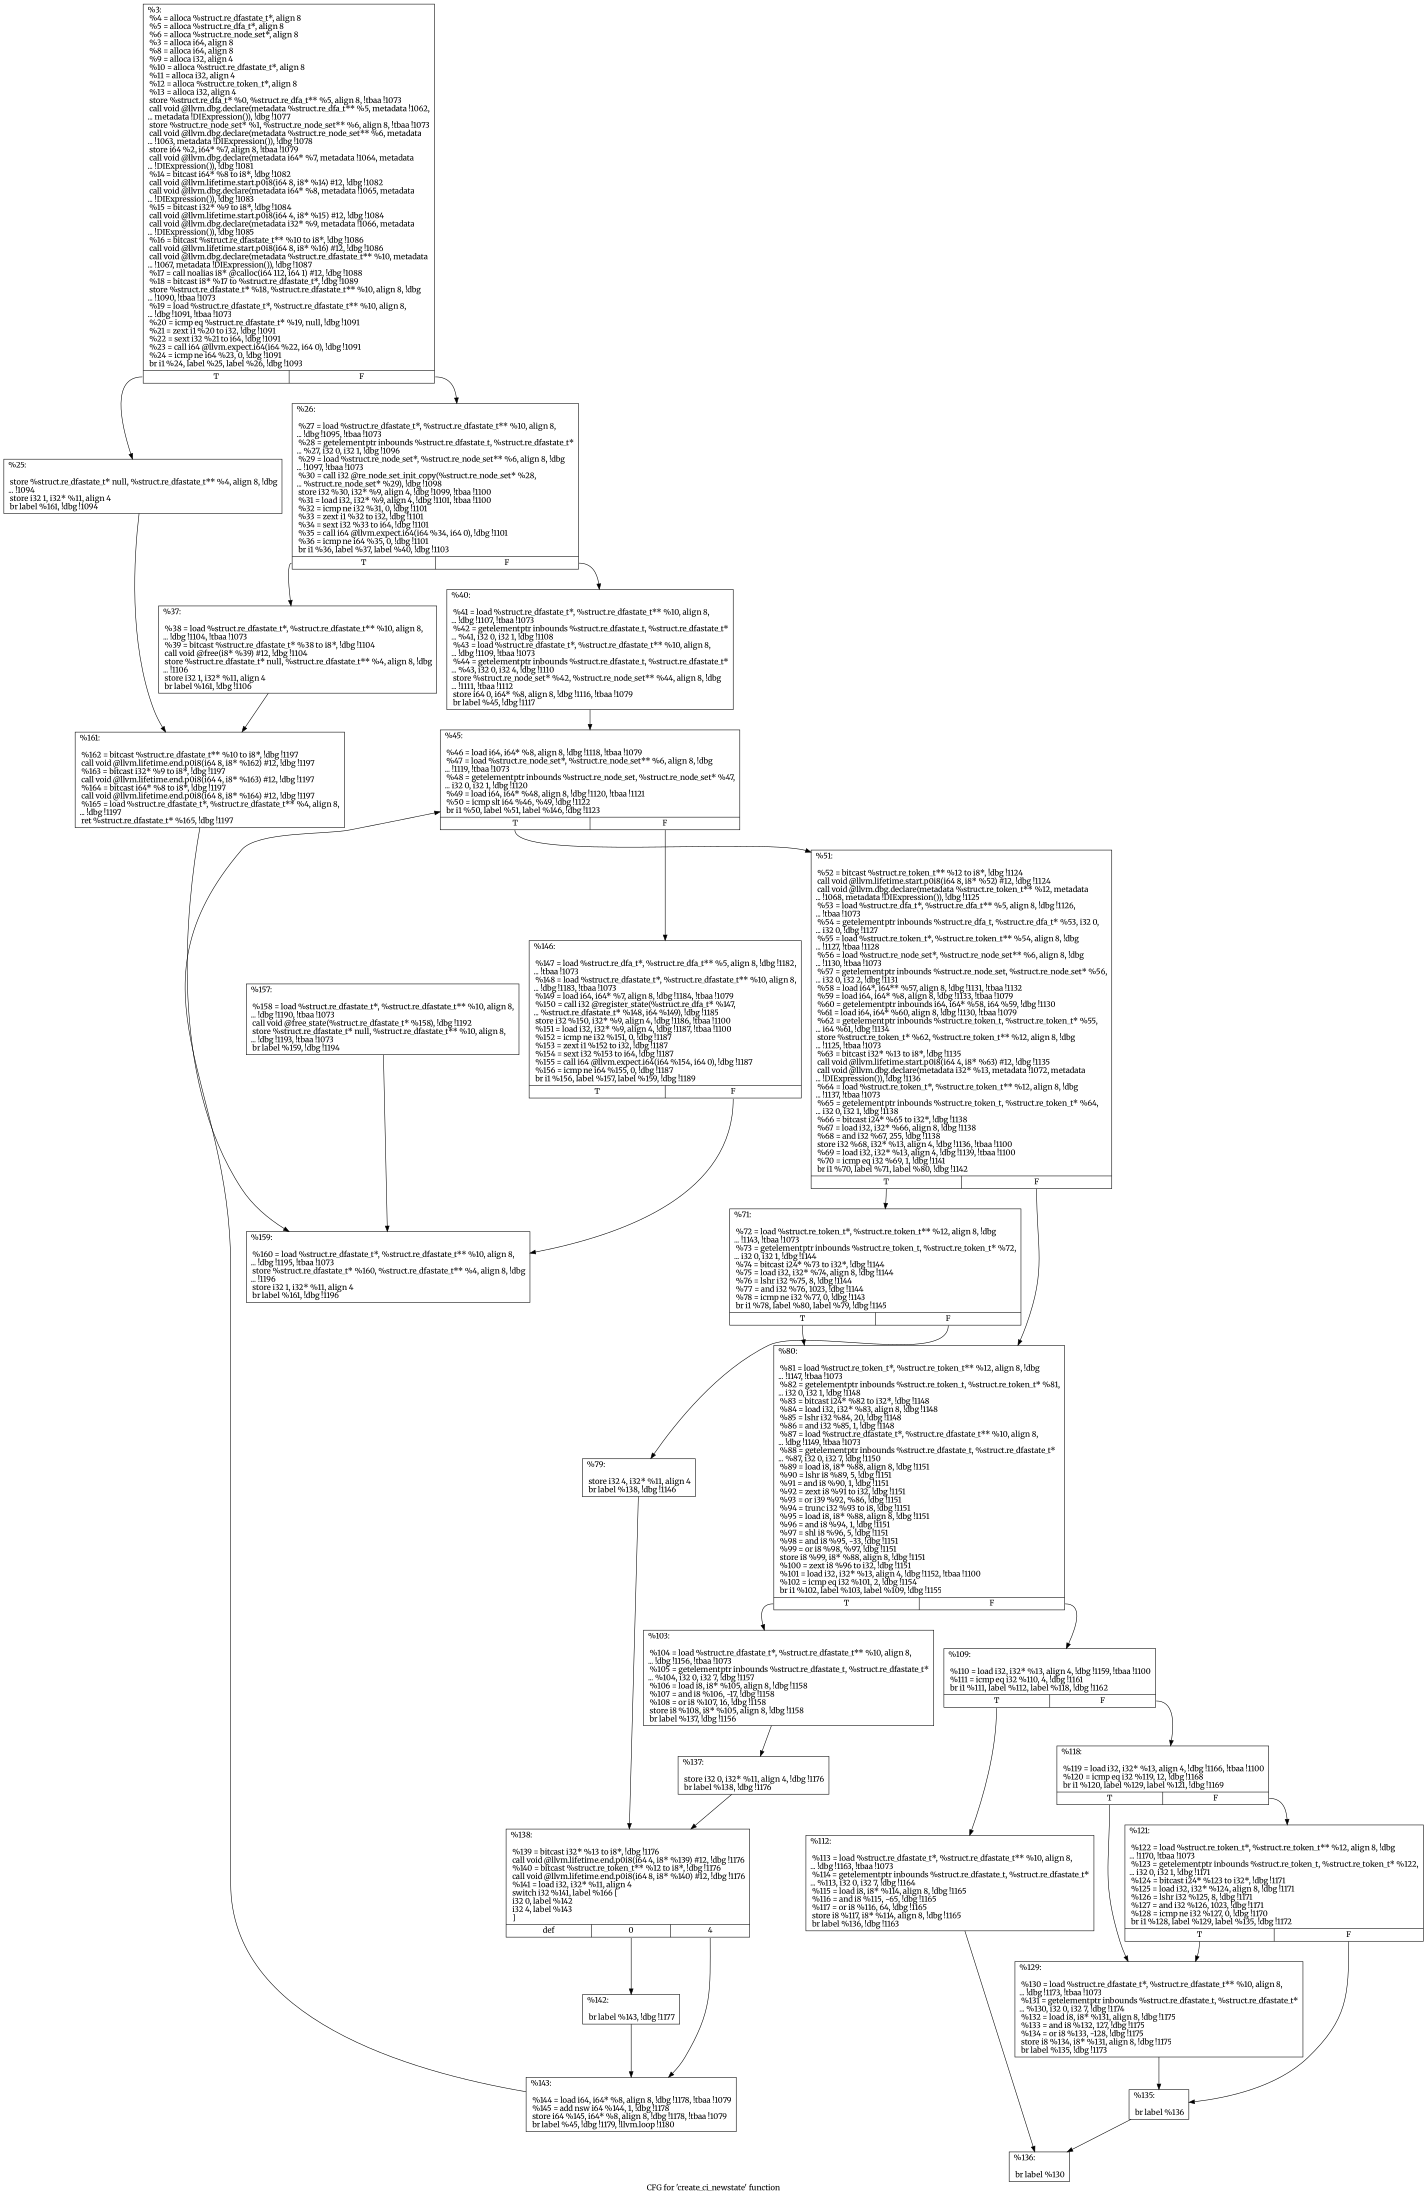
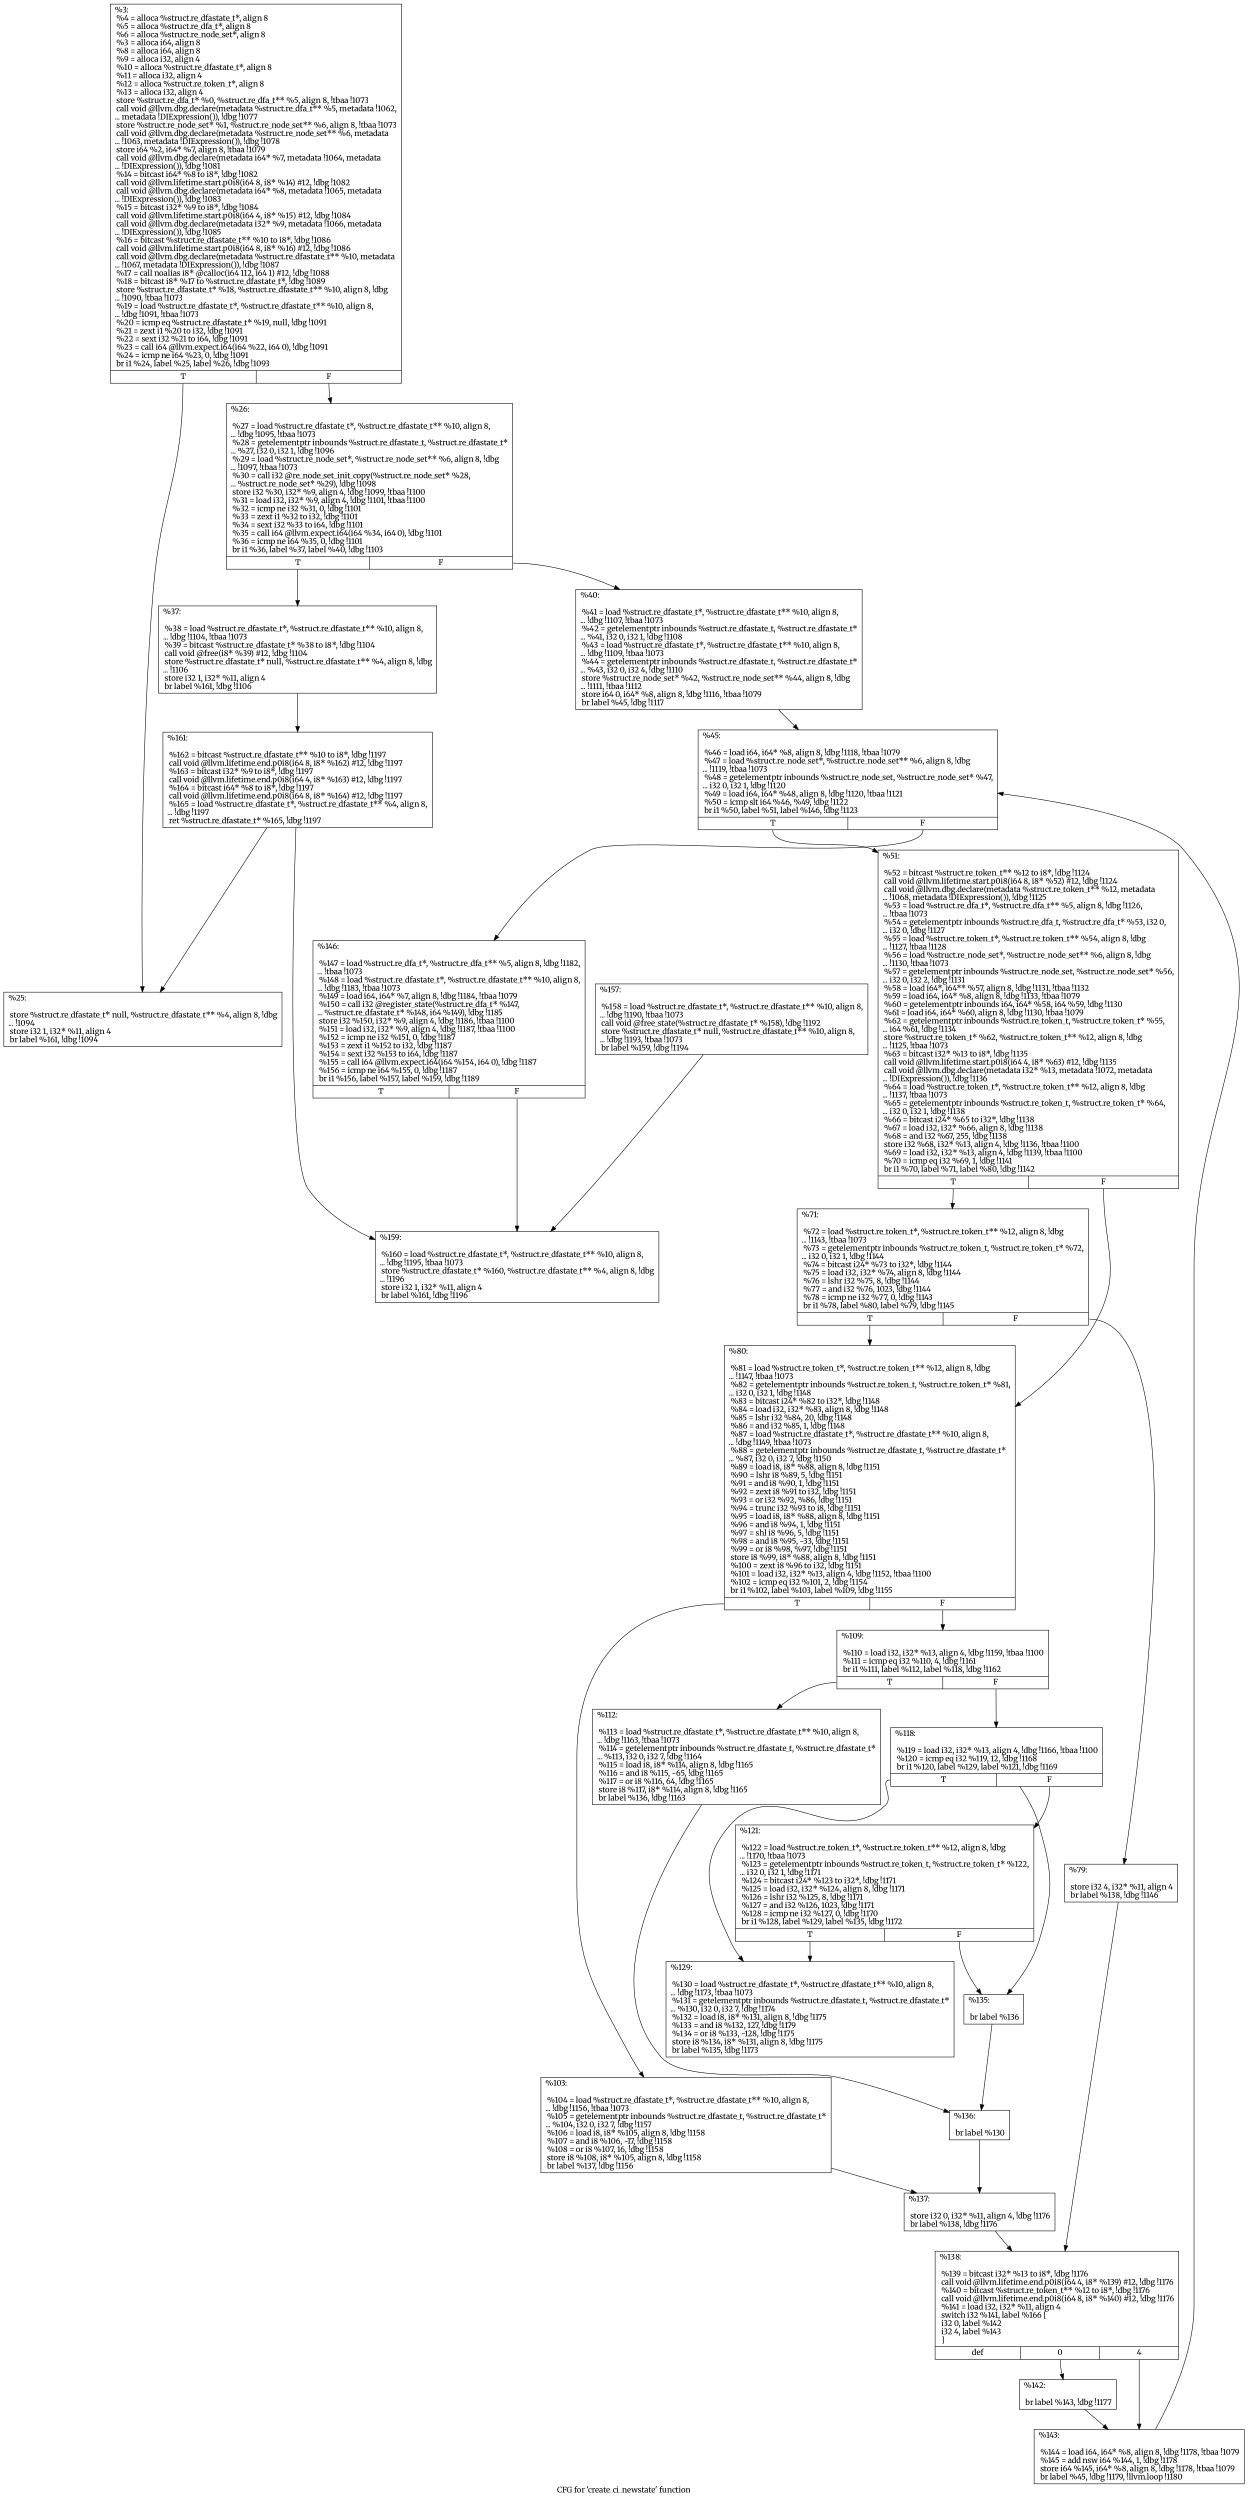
edge "%25:" -> "%161:": reversed
node "%80:": text "%93 = or i39 %92, %86, !dbg !1151" -> "%93 = or i32 %92, %86, !dbg !1151"
node "%129:": text "%133 = and i8 %132, 127, !dbg !1175" -> "%133 = and i8 %132, 127, !dbg !1179"
edge "%129:" -> "%135:": now "%118:" -> "%135:"
edge "%136:" -> "%137:": added
